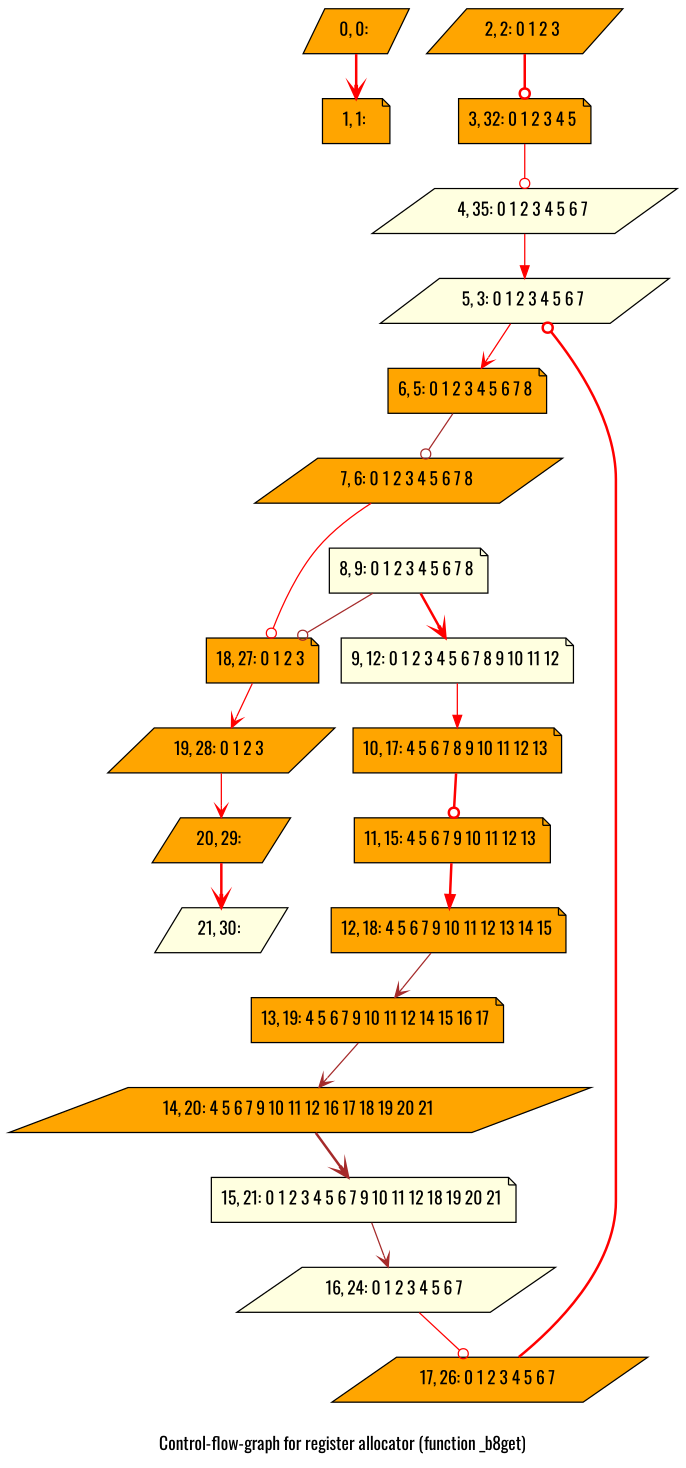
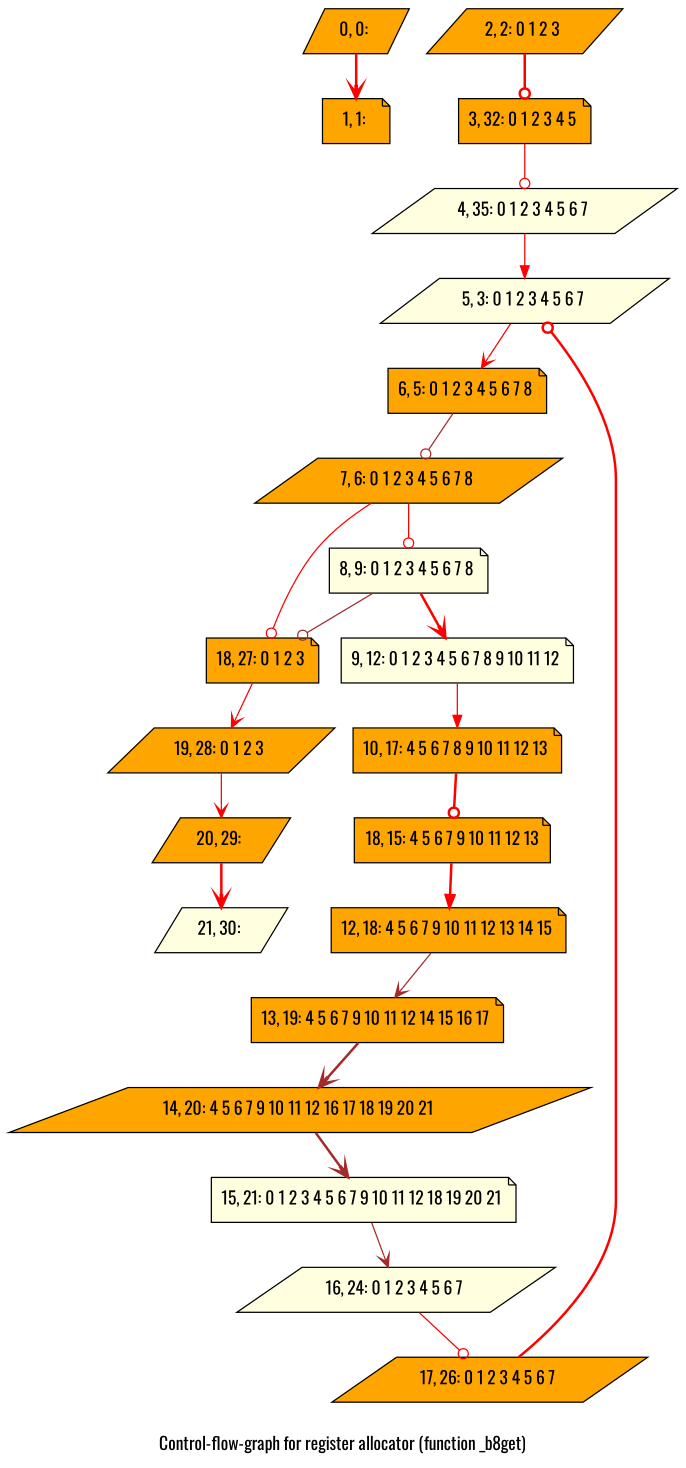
edge "7, 6: 0 1 2 3 4 5 6 7 8" -> "8, 9: 0 1 2 3 4 5 6 7 8": added
node "11, 15: 4 5 6 7 9 10 11 12 13": label "11, 15: 4 5 6 7 9 10 11 12 13" -> "18, 15: 4 5 6 7 9 10 11 12 13"
edge "13, 19: 4 5 6 7 9 10 11 12 14 15 16 17" -> "14, 20: 4 5 6 7 9 10 11 12 16 17 18 19 20 21": style solid -> bold
